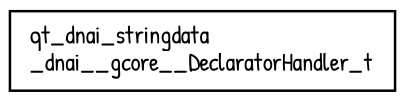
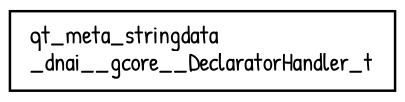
node "qt_dnai_stringdata _dnai__gcore__DeclaratorHandler_t": label "qt_dnai_stringdata _dnai__gcore__DeclaratorHandler_t" -> "qt_meta_stringdata _dnai__gcore__DeclaratorHandler_t"
